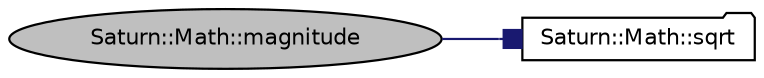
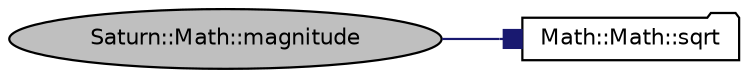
node "Saturn::Math::sqrt": label "Saturn::Math::sqrt" -> "Math::Math::sqrt"
